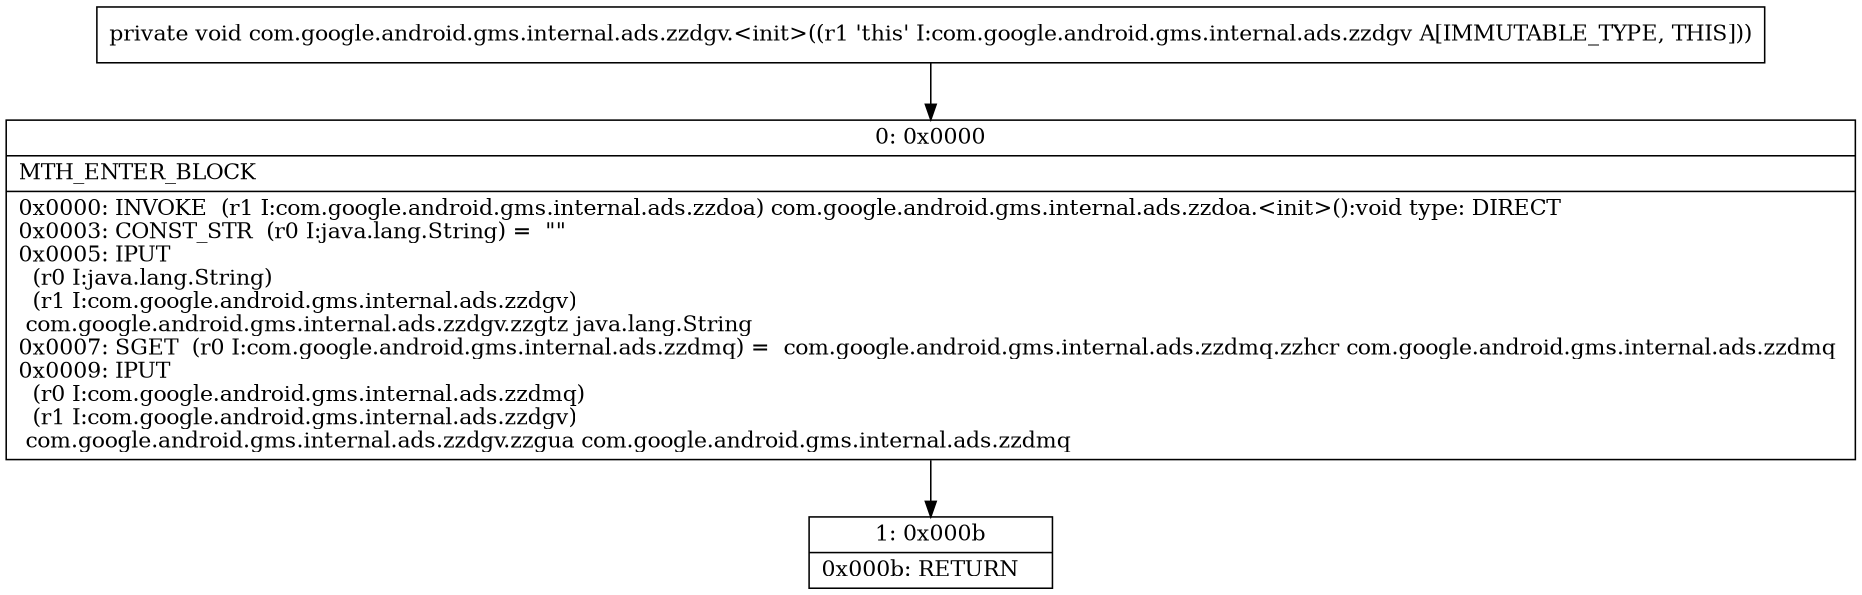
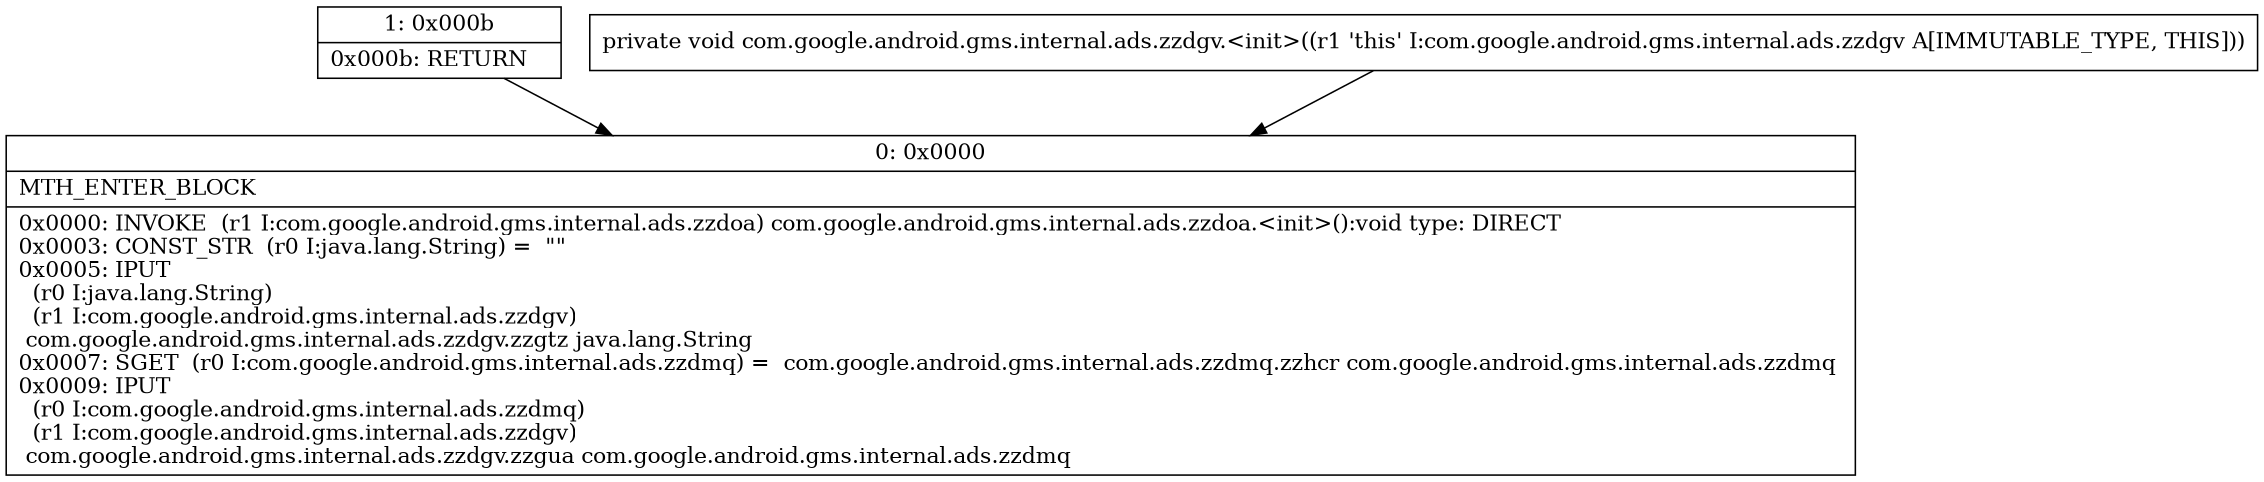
edge "0: 0x0000" -> "1: 0x000b": reversed
